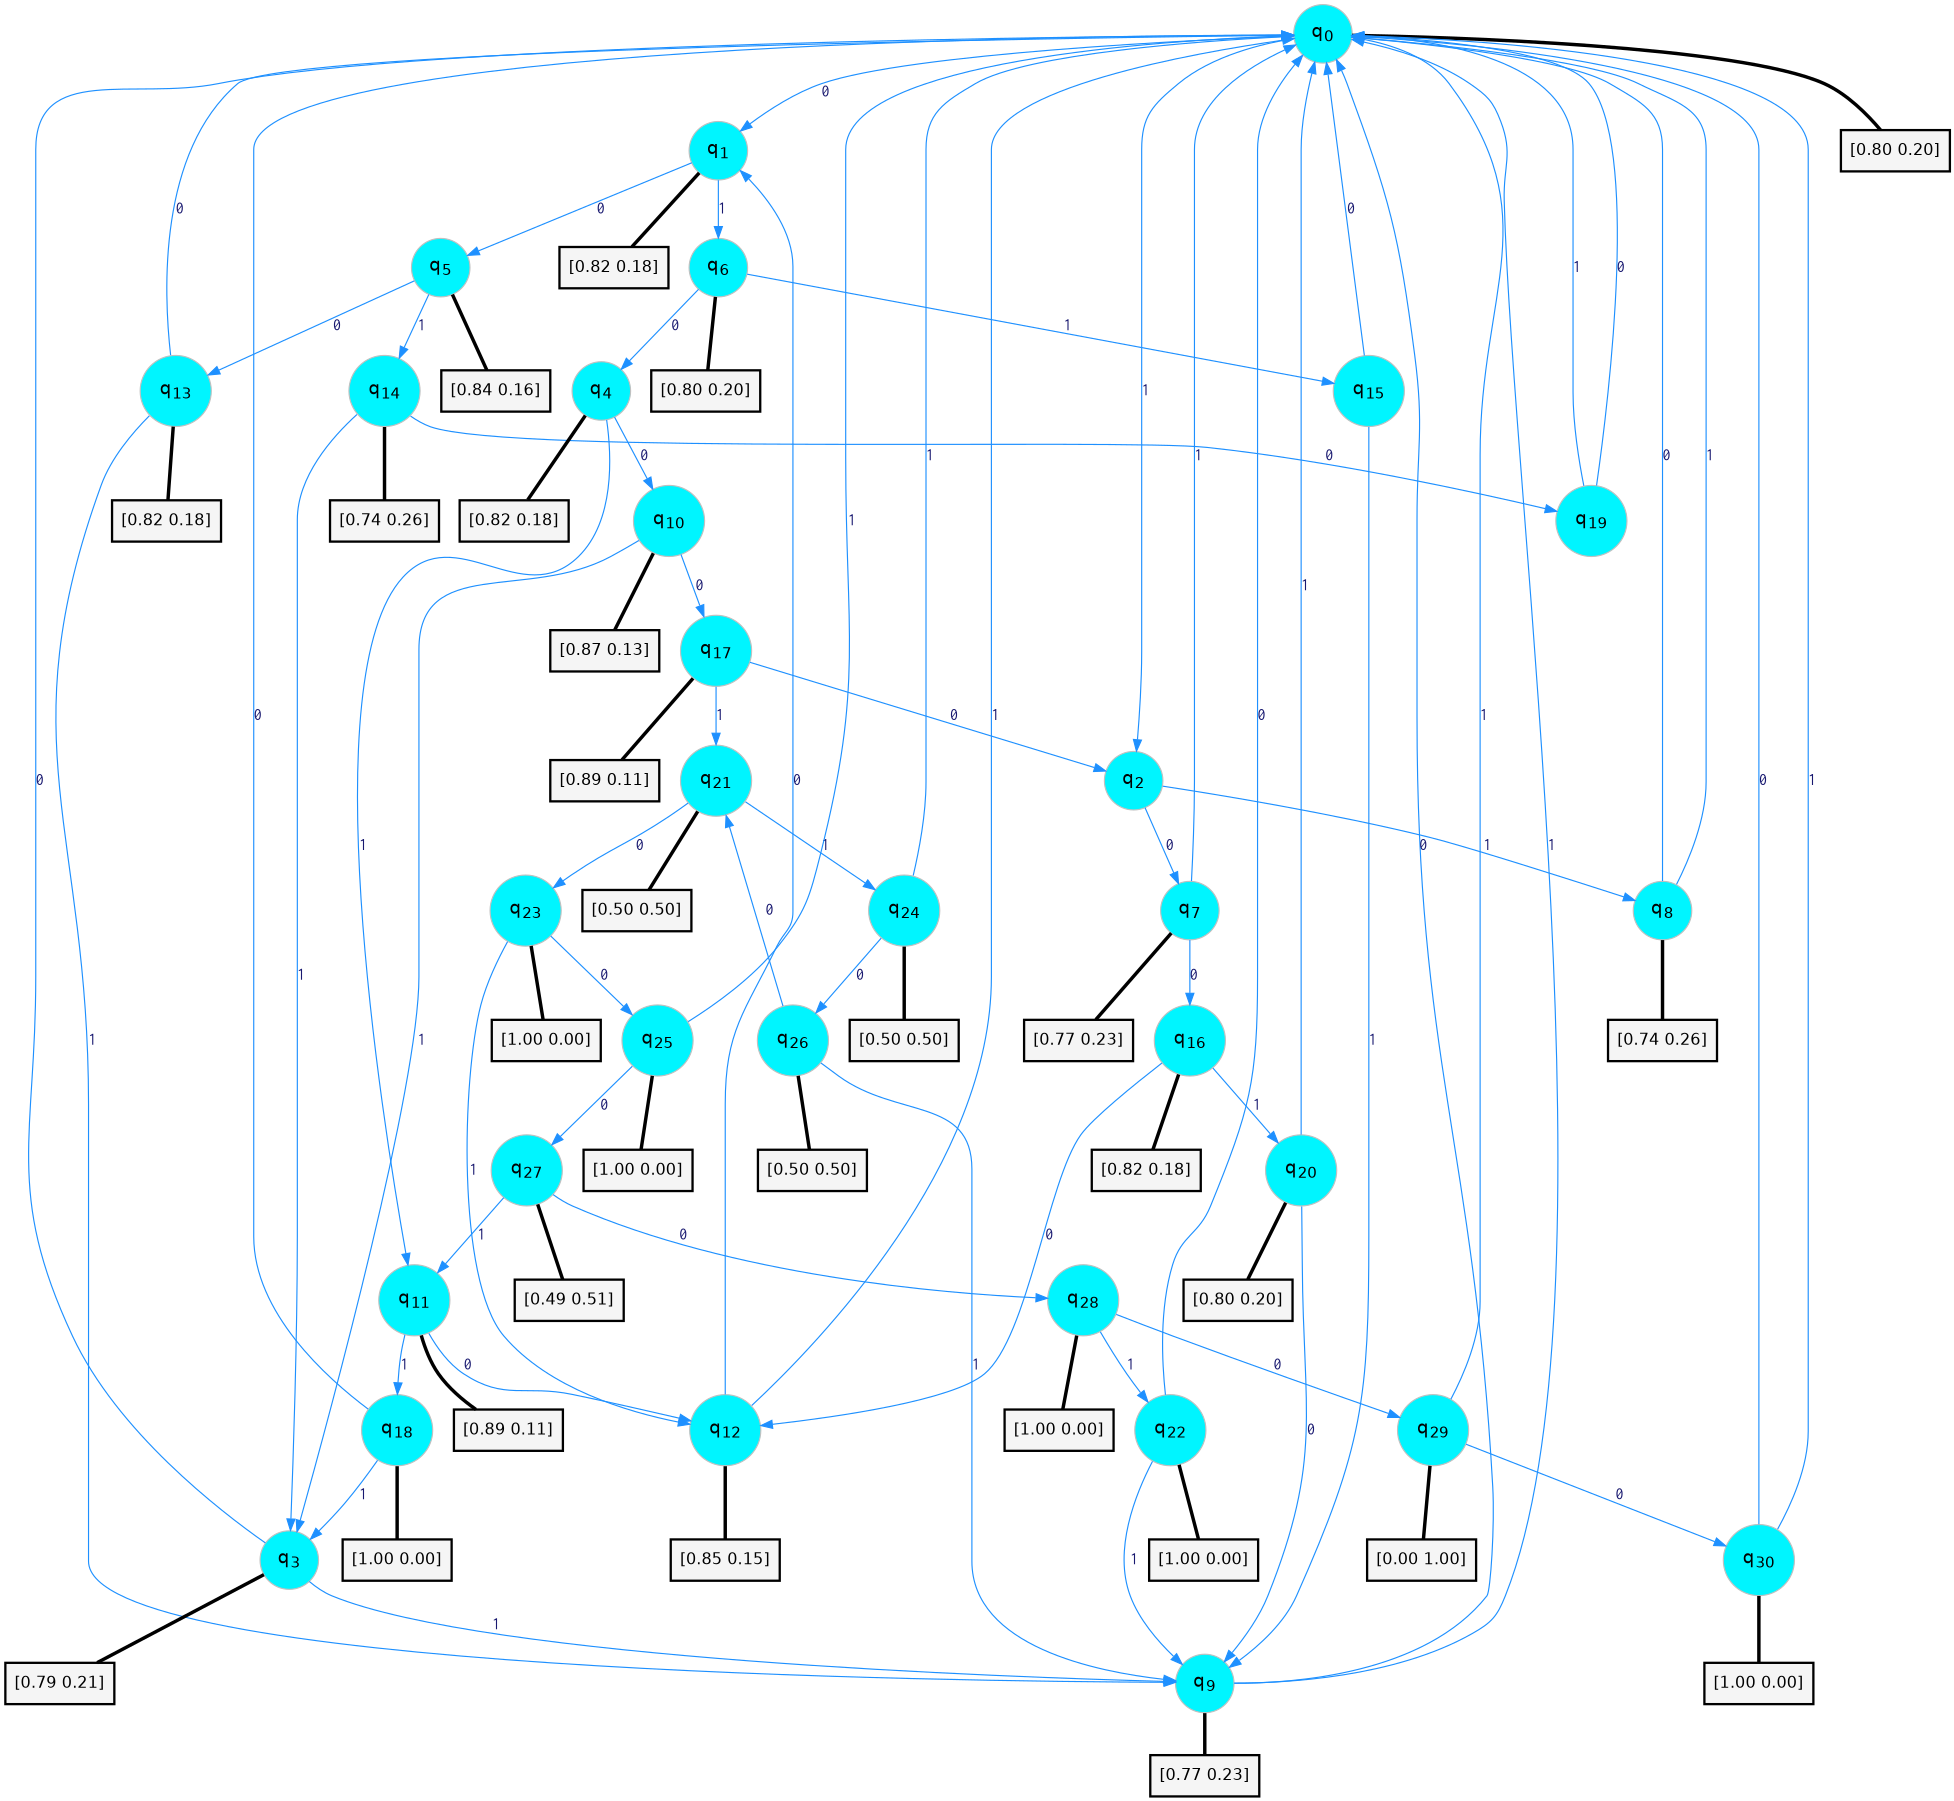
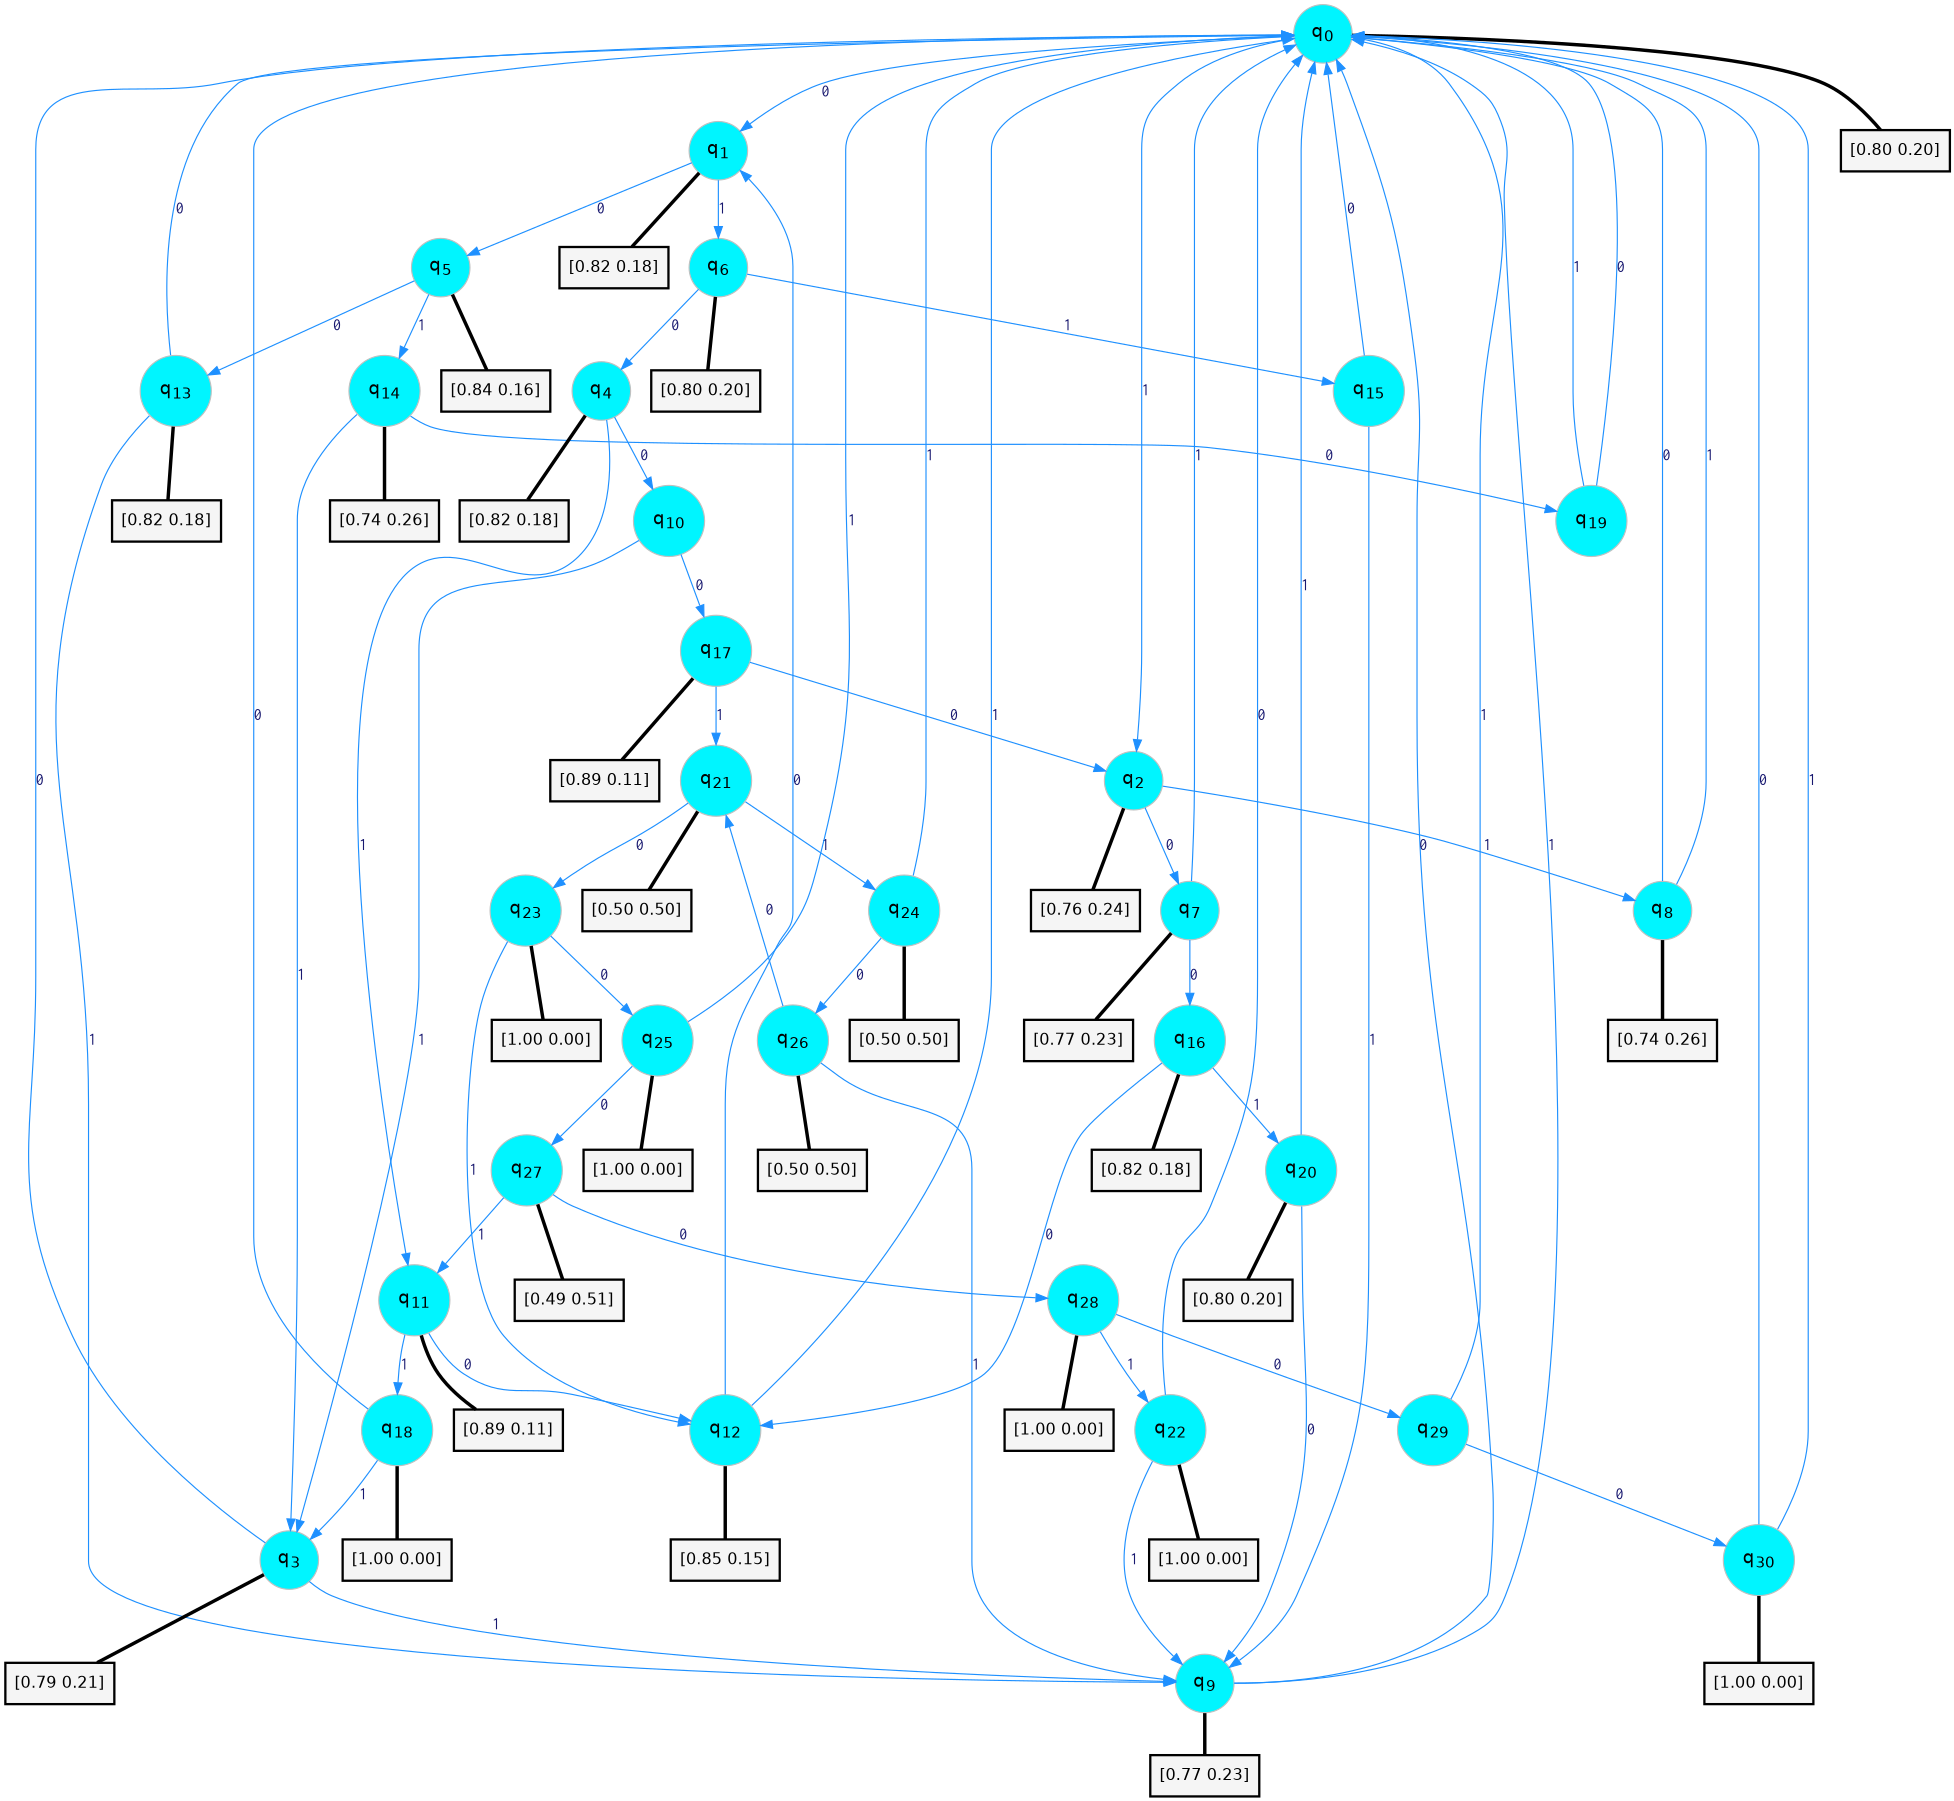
node "[0.87 0.13]": removed
node "[0.76 0.24]": added
node "[0.00 1.00]": removed
